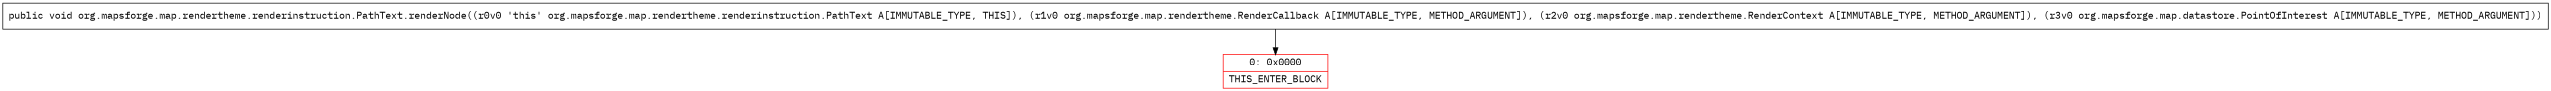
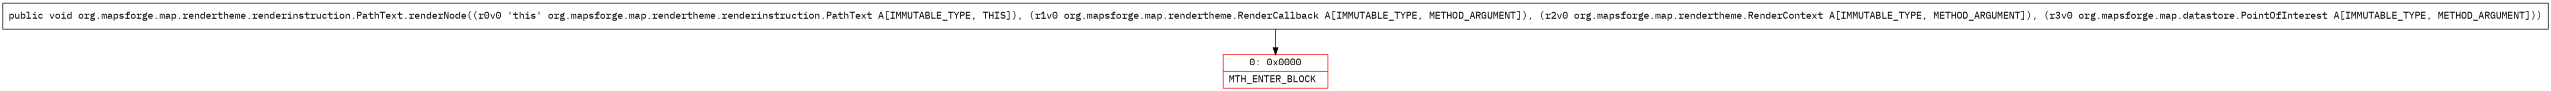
node "0: 0x0000": text "THIS_ENTER_BLOCK" -> "MTH_ENTER_BLOCK"
